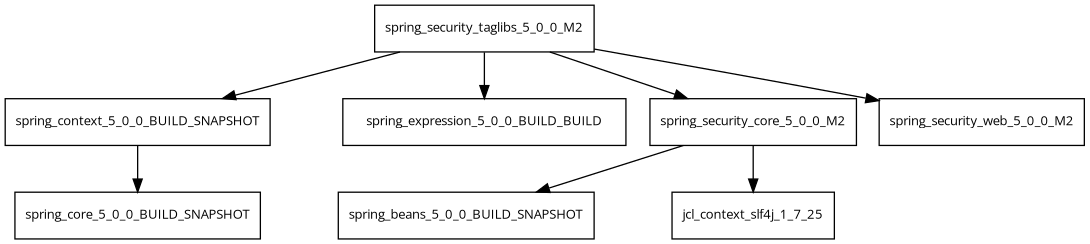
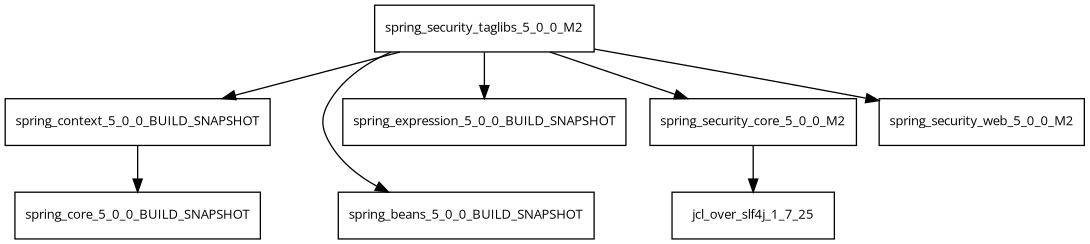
node "spring_expression_5_0_0_BUILD_BUILD": label "spring_expression_5_0_0_BUILD_BUILD" -> "spring_expression_5_0_0_BUILD_SNAPSHOT"
edge "spring_security_core_5_0_0_M2" -> "spring_beans_5_0_0_BUILD_SNAPSHOT": now "spring_security_taglibs_5_0_0_M2" -> "spring_beans_5_0_0_BUILD_SNAPSHOT"
node "jcl_context_slf4j_1_7_25": label "jcl_context_slf4j_1_7_25" -> "jcl_over_slf4j_1_7_25"
